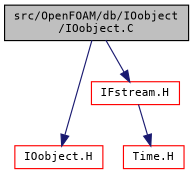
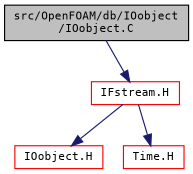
edge "src/OpenFOAM/db/IOobject /IOobject.C" -> "IOobject.H": now "IFstream.H" -> "IOobject.H"
